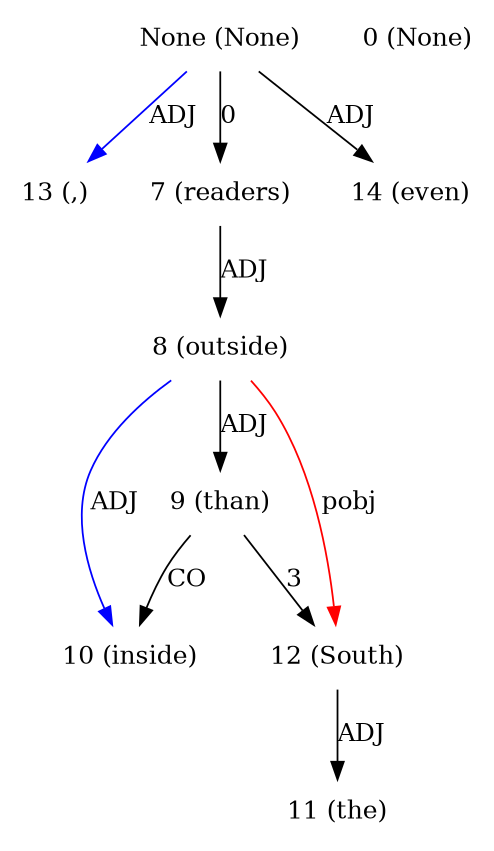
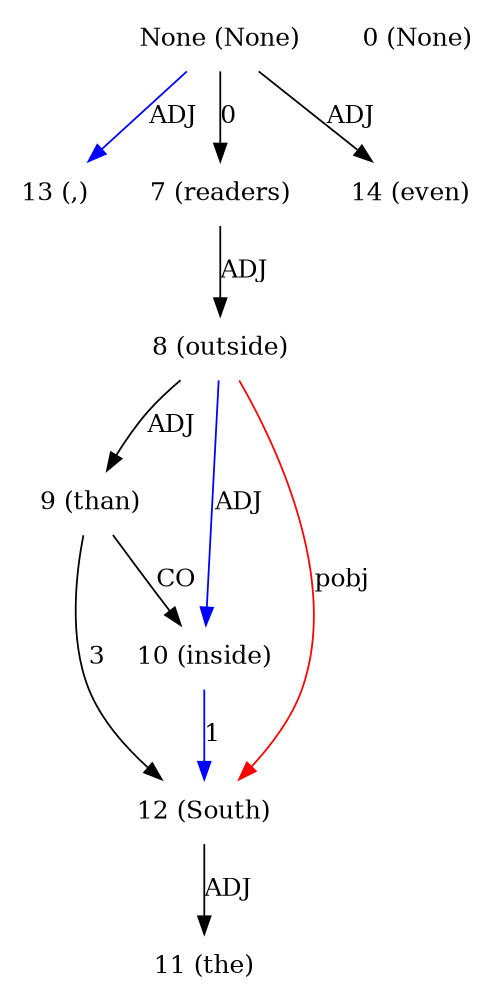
edge "10 (inside)" -> "12 (South)": added, label "1"
